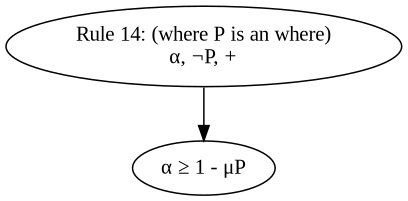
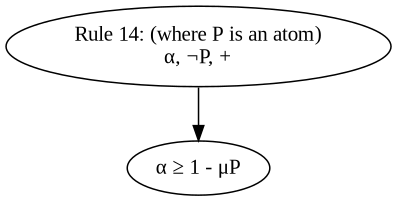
node "Rule 14: (where P is an where) α, ¬P, +": label "Rule 14: (where P is an where) α, ¬P, +" -> "Rule 14: (where P is an atom) α, ¬P, +"
